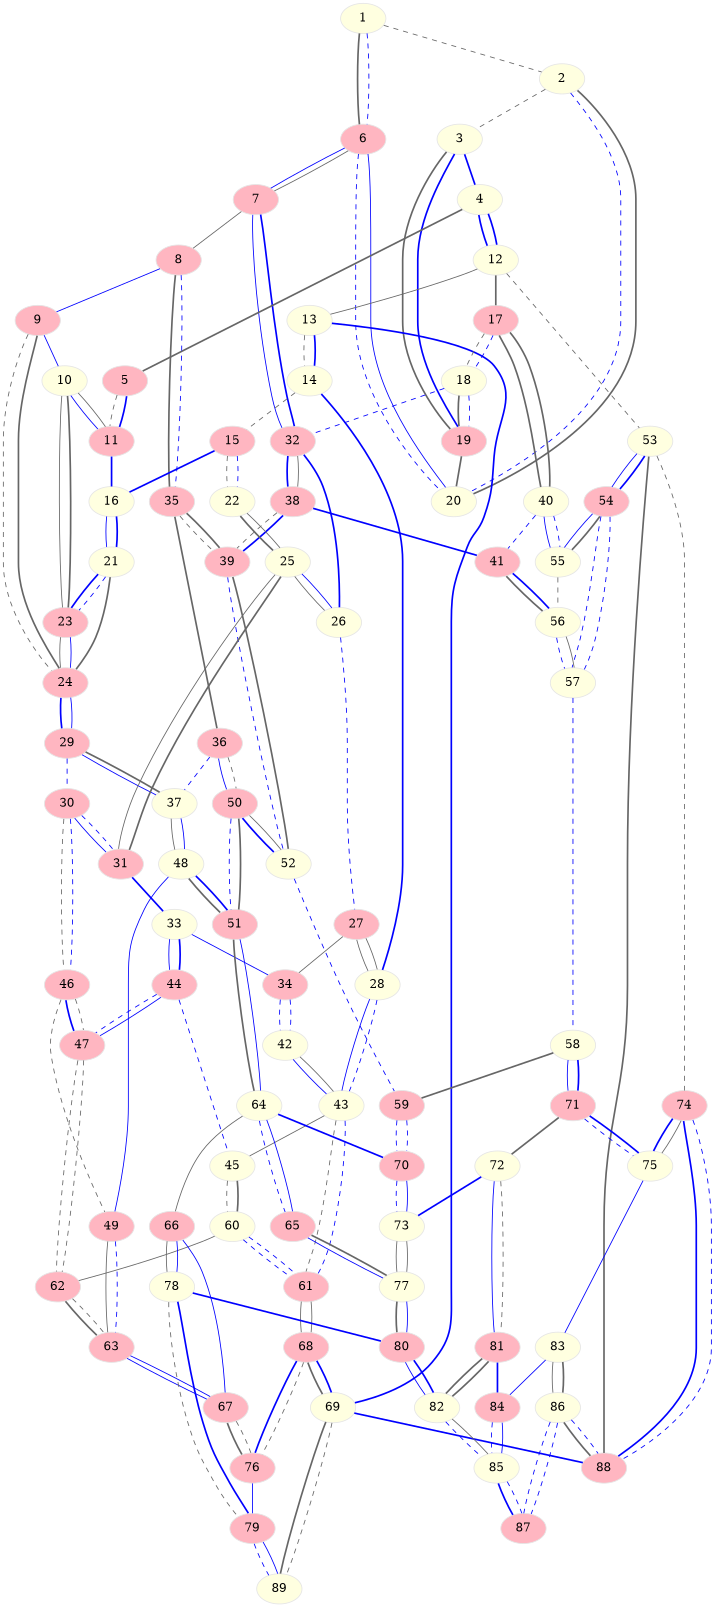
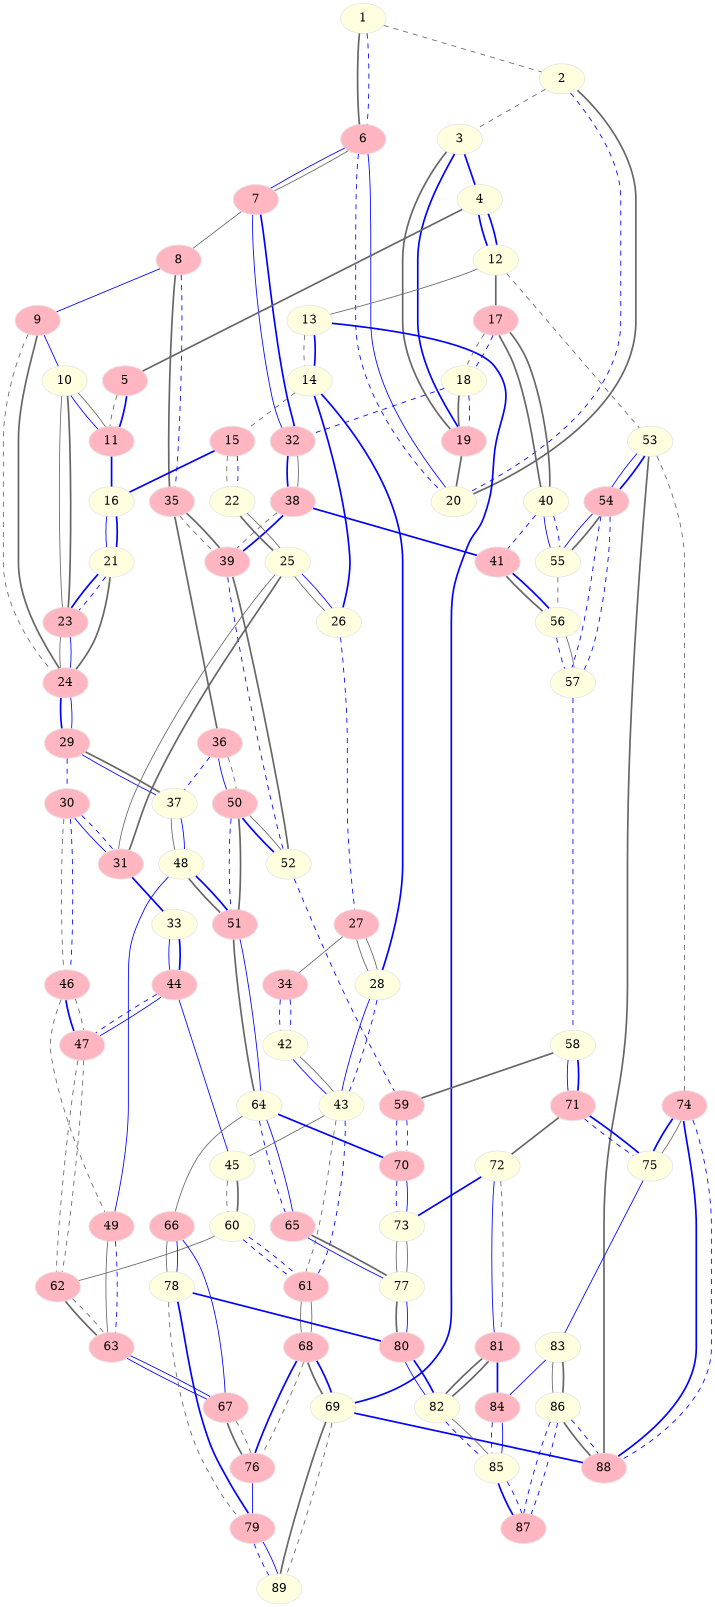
edge "32" -- "26": now "14" -- "26"
edge "33" -- "34": removed
edge "44" -- "45": style dashed -> solid
